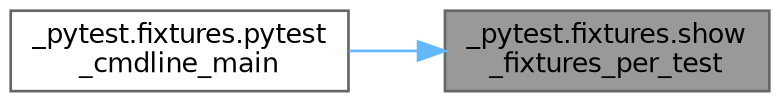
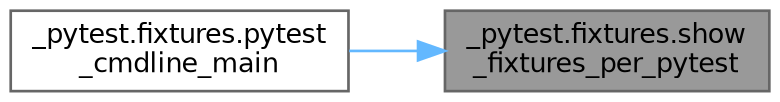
node "_pytest.fixtures.show _fixtures_per_test": label "_pytest.fixtures.show _fixtures_per_test" -> "_pytest.fixtures.show _fixtures_per_pytest"
